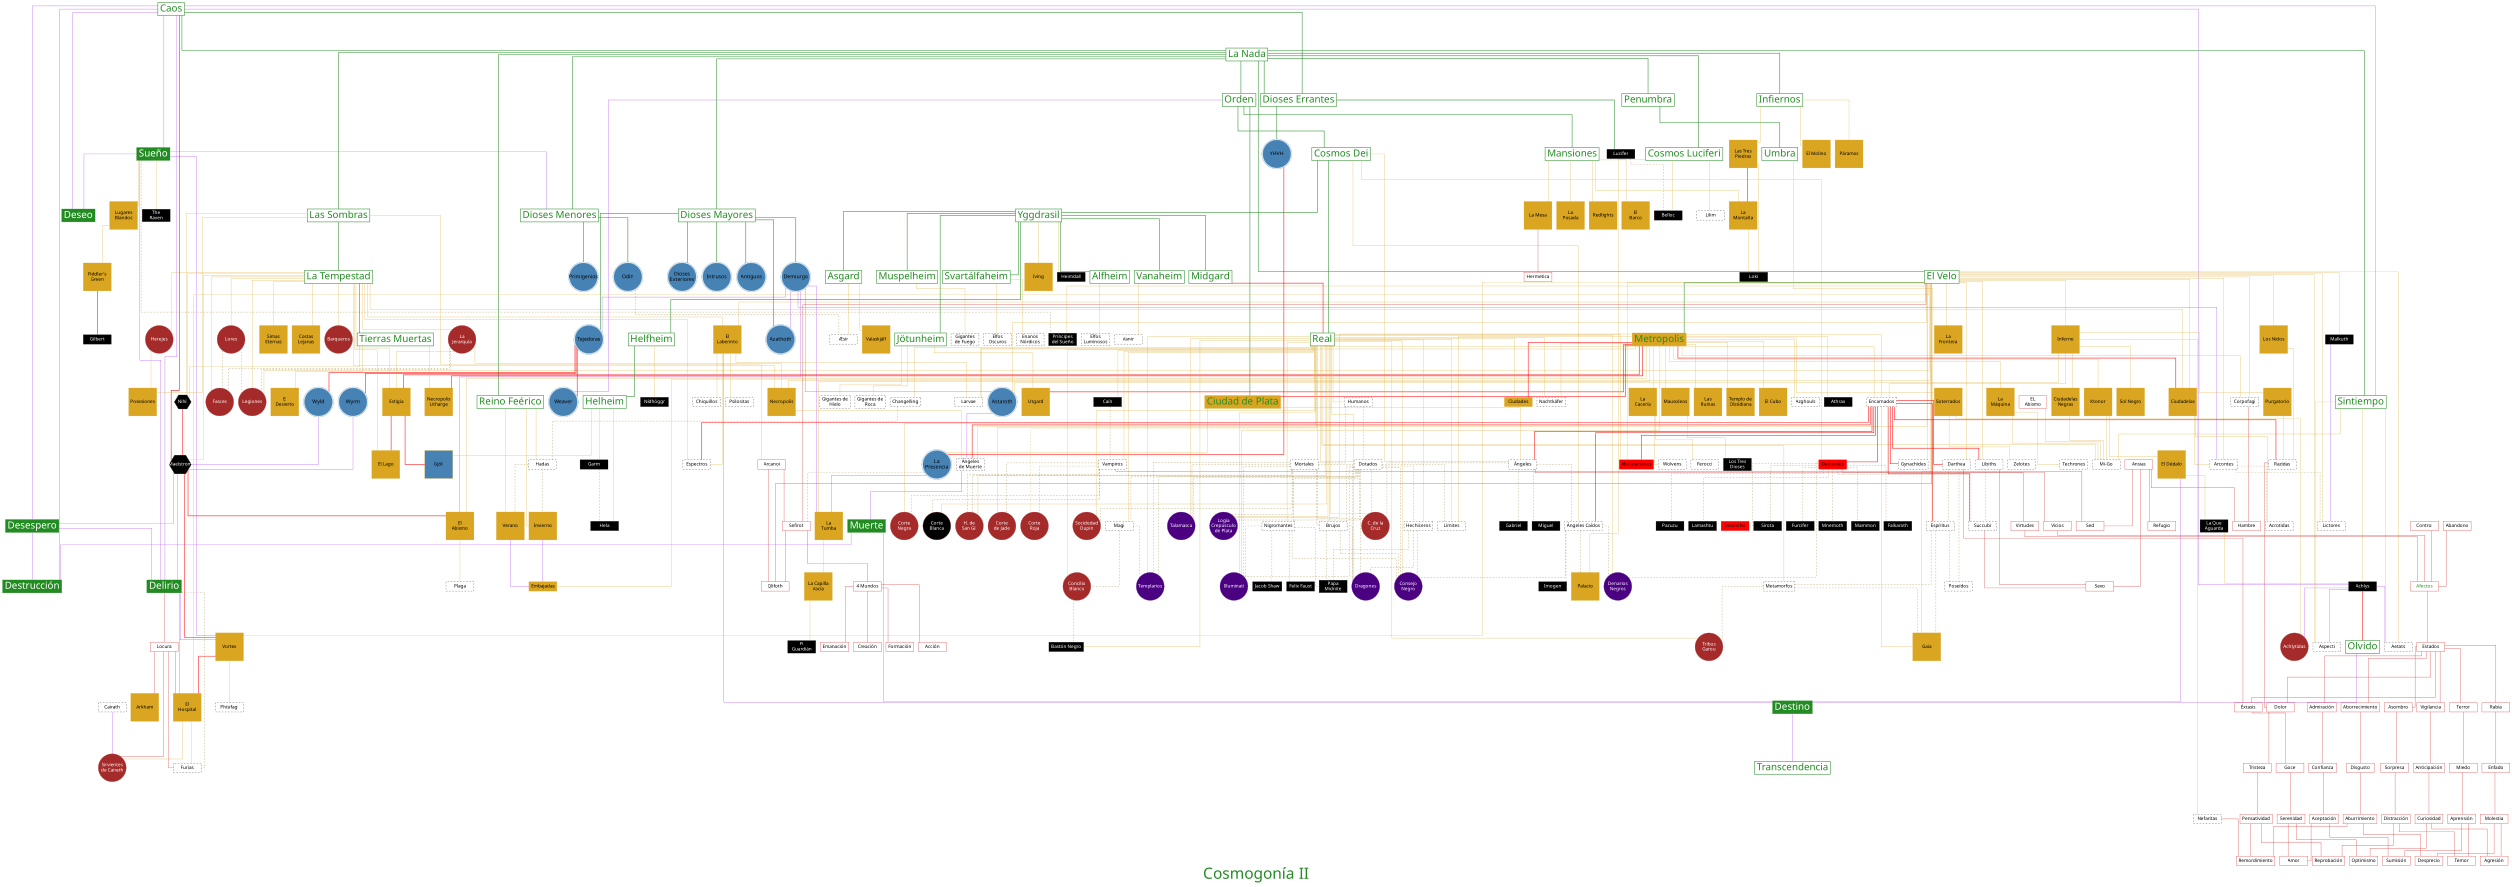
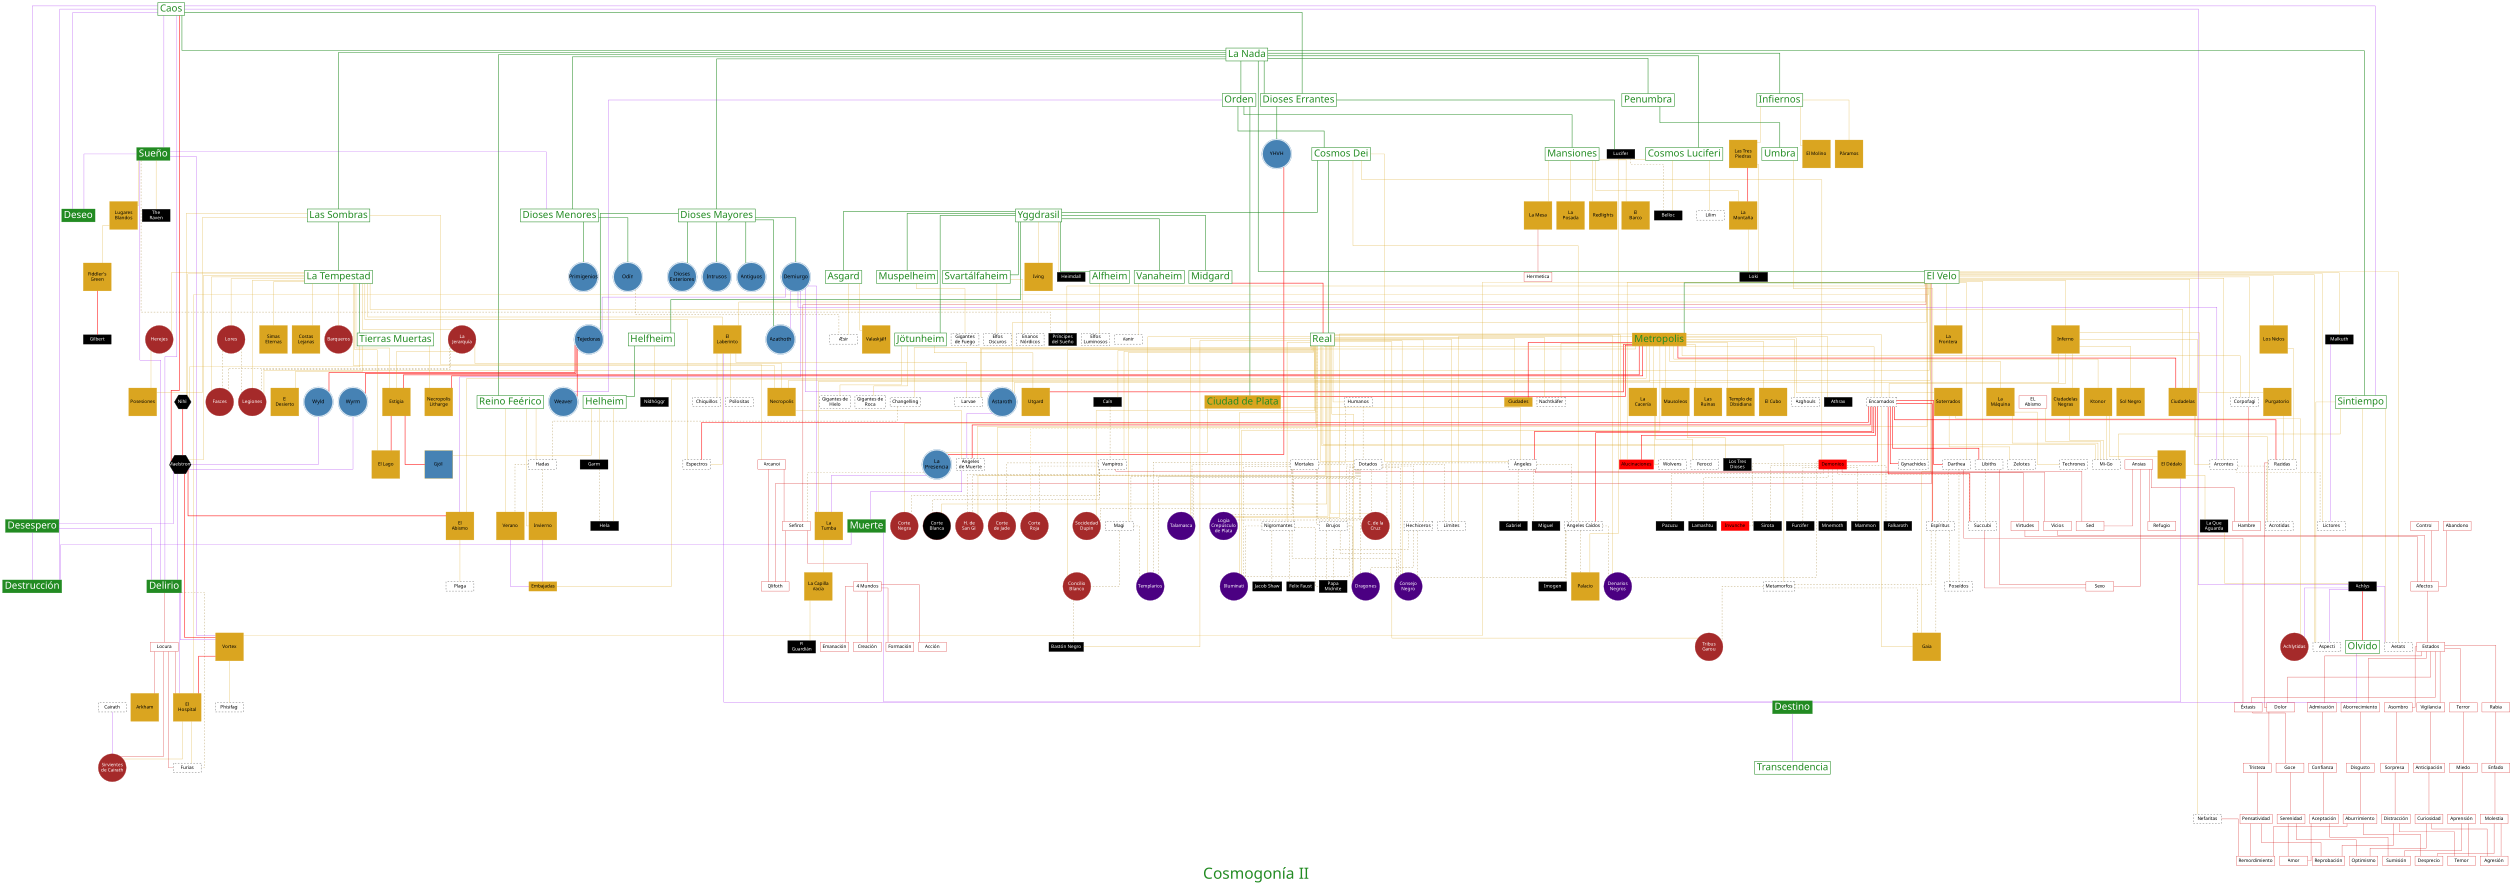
node "Afectos": fontcolor forestgreen -> black
